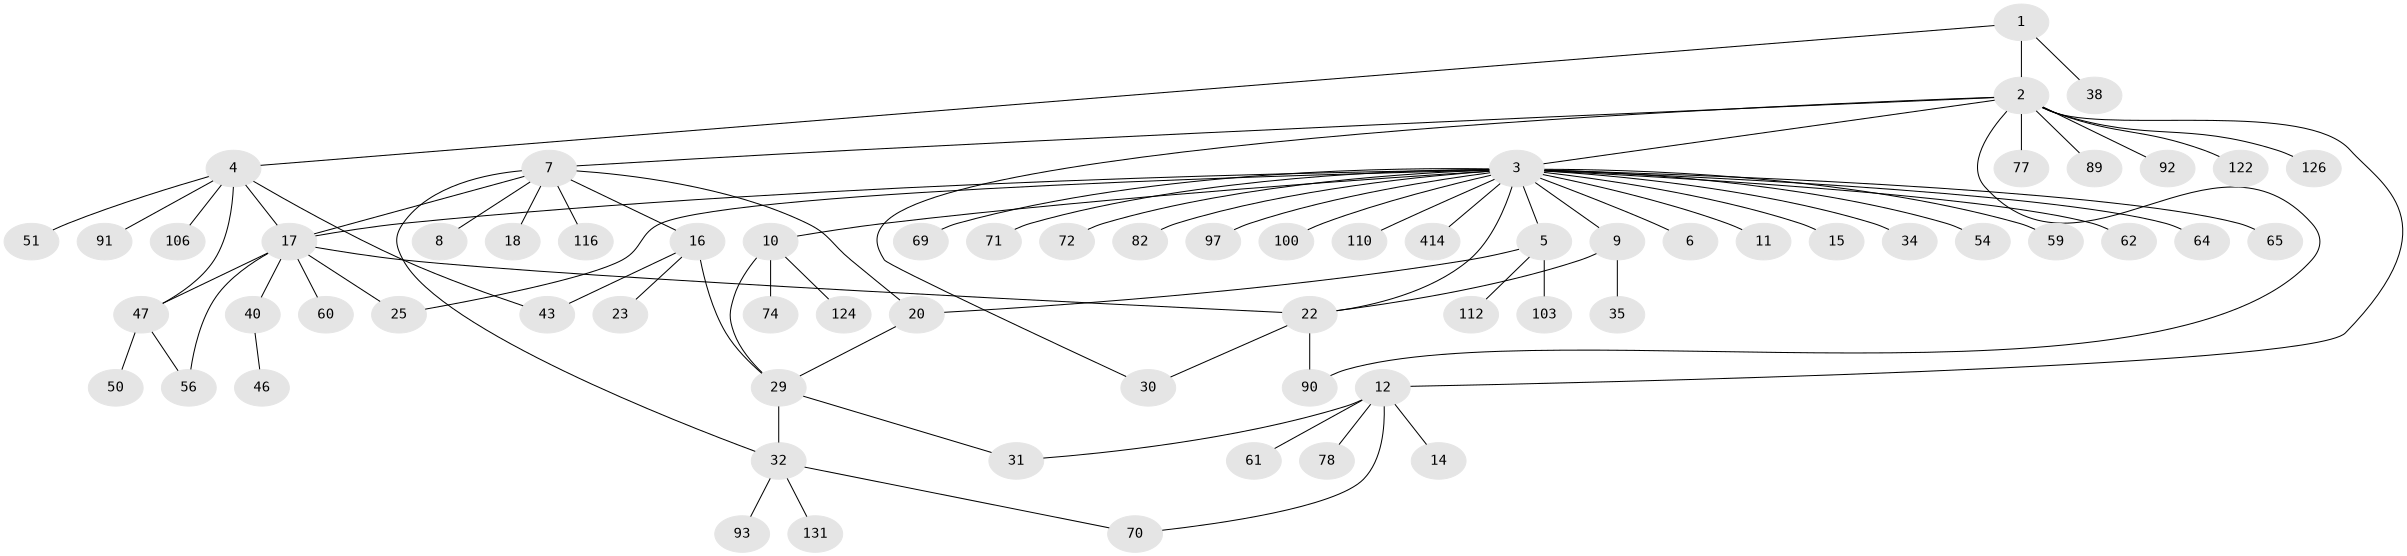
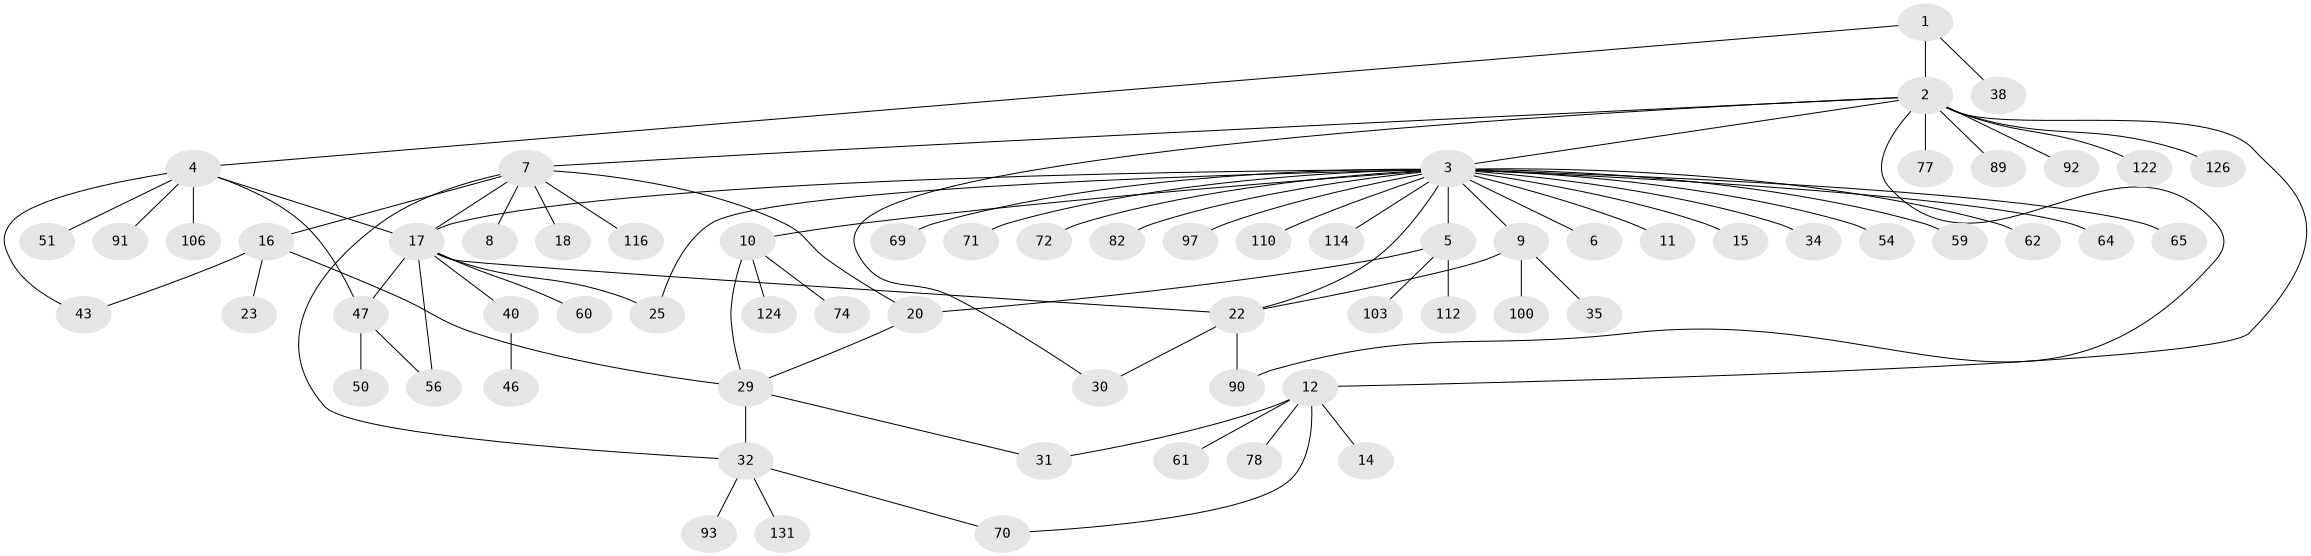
edge "3" -- "100": now "9" -- "100"
node "414": label "414" -> "114"
